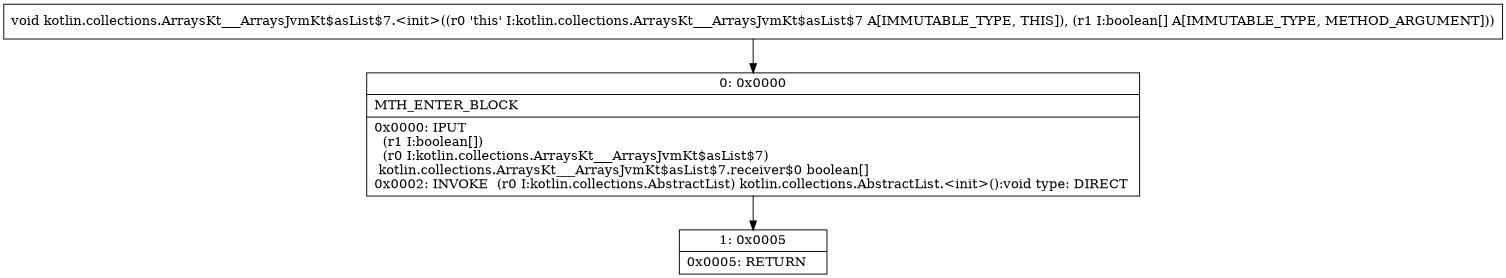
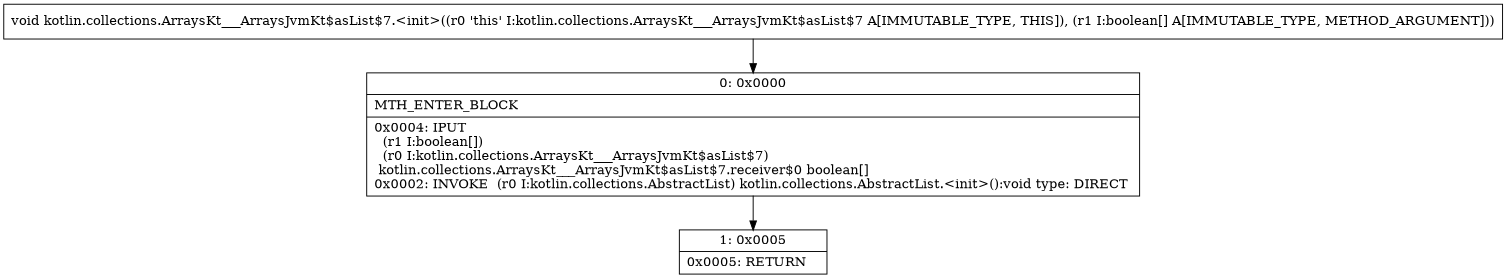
node "0: 0x0000": text "0x0000: IPUT" -> "0x0004: IPUT"
